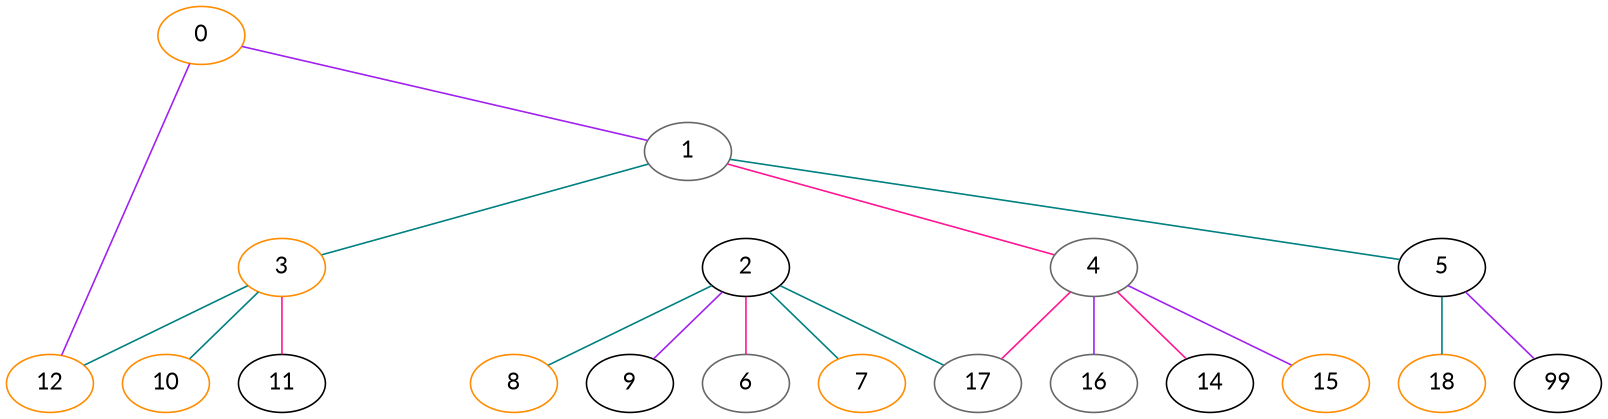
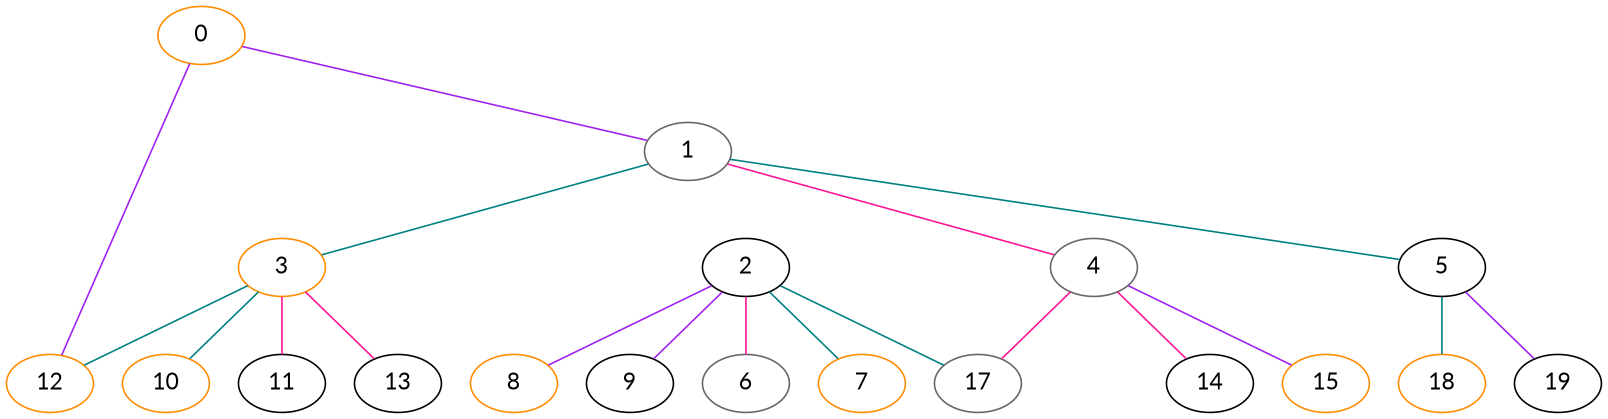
edge "2" -- "8": color teal -> purple
node "13": added
node "16": removed
node "99": label "99" -> "19"
